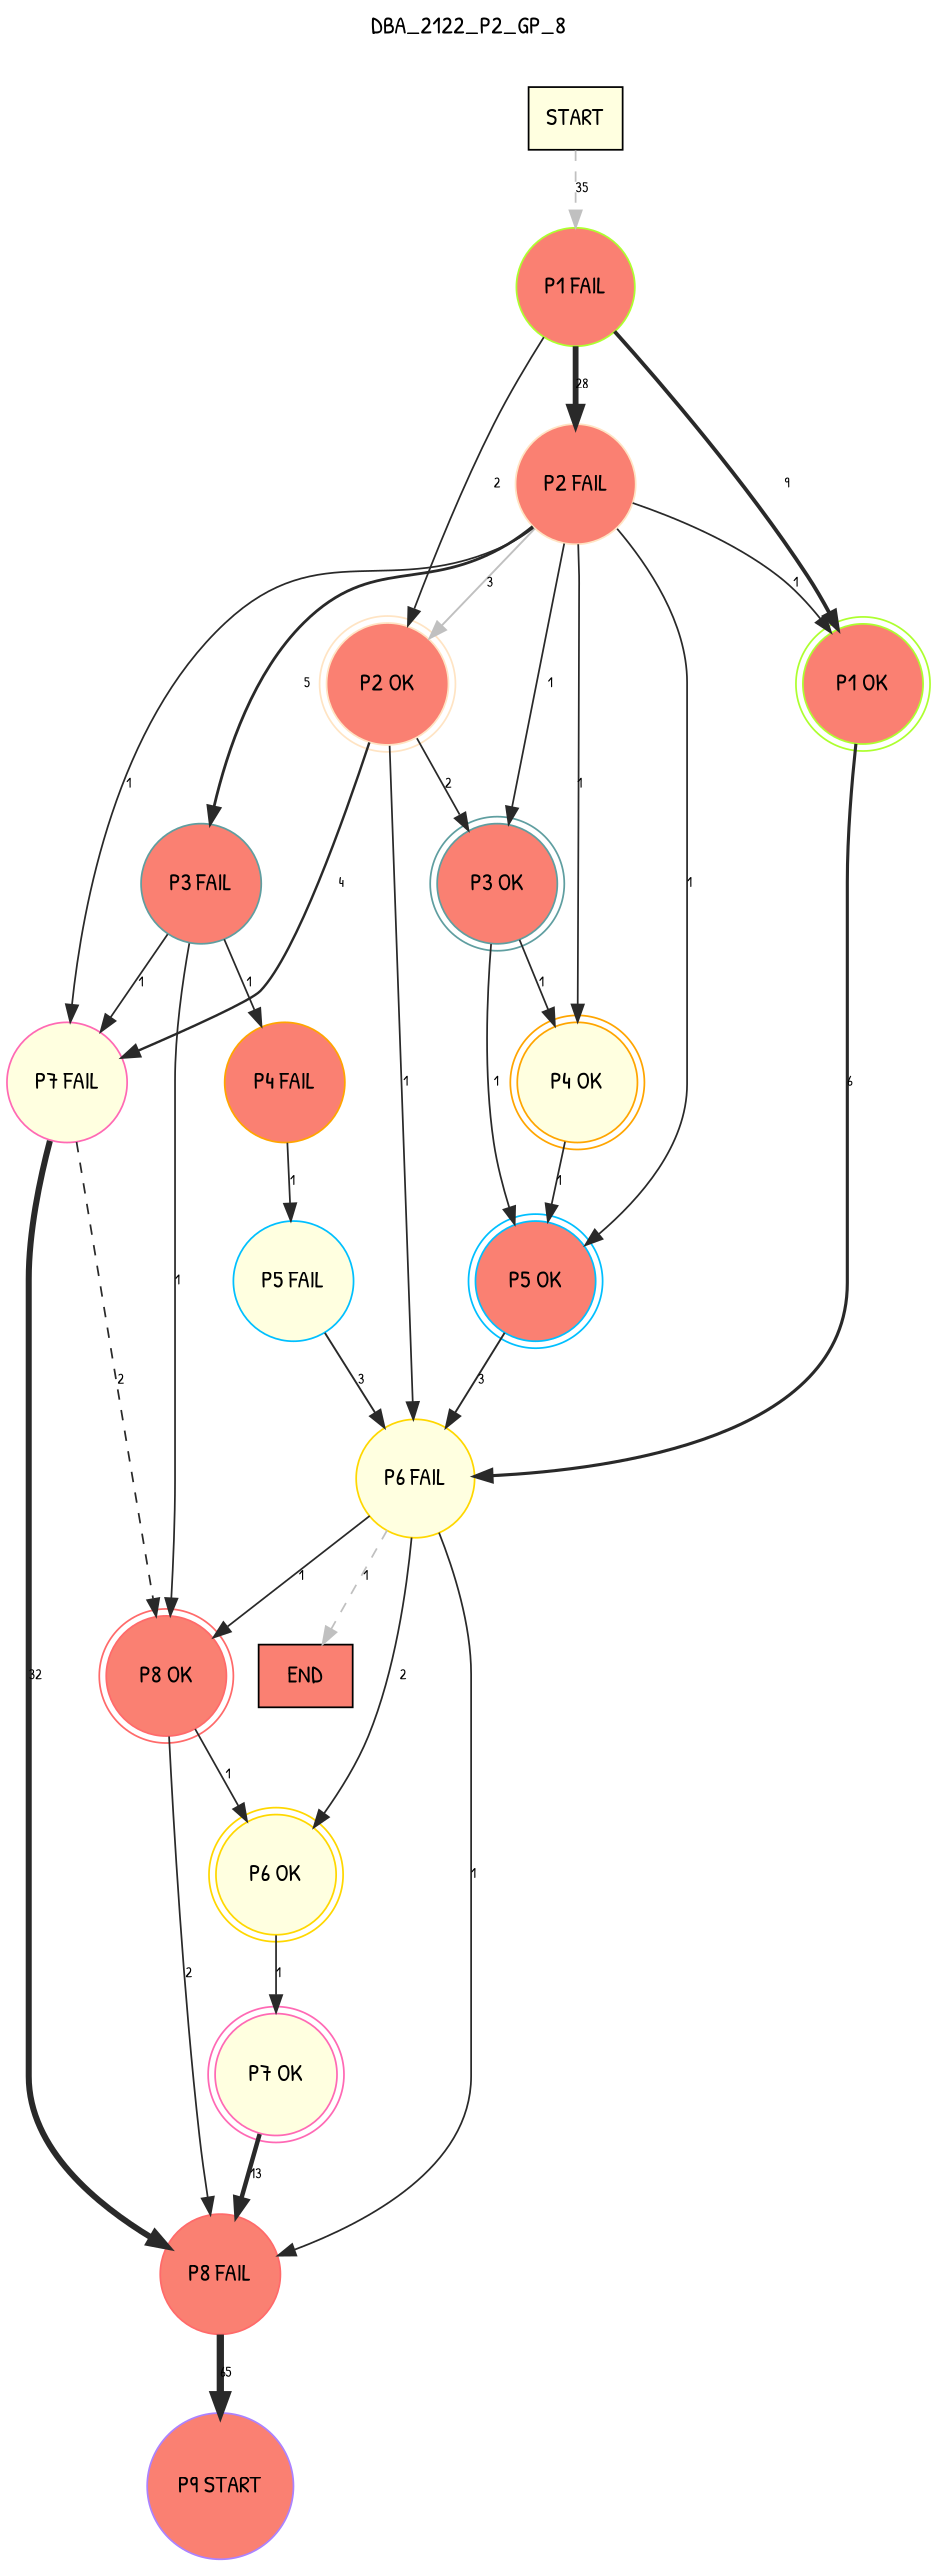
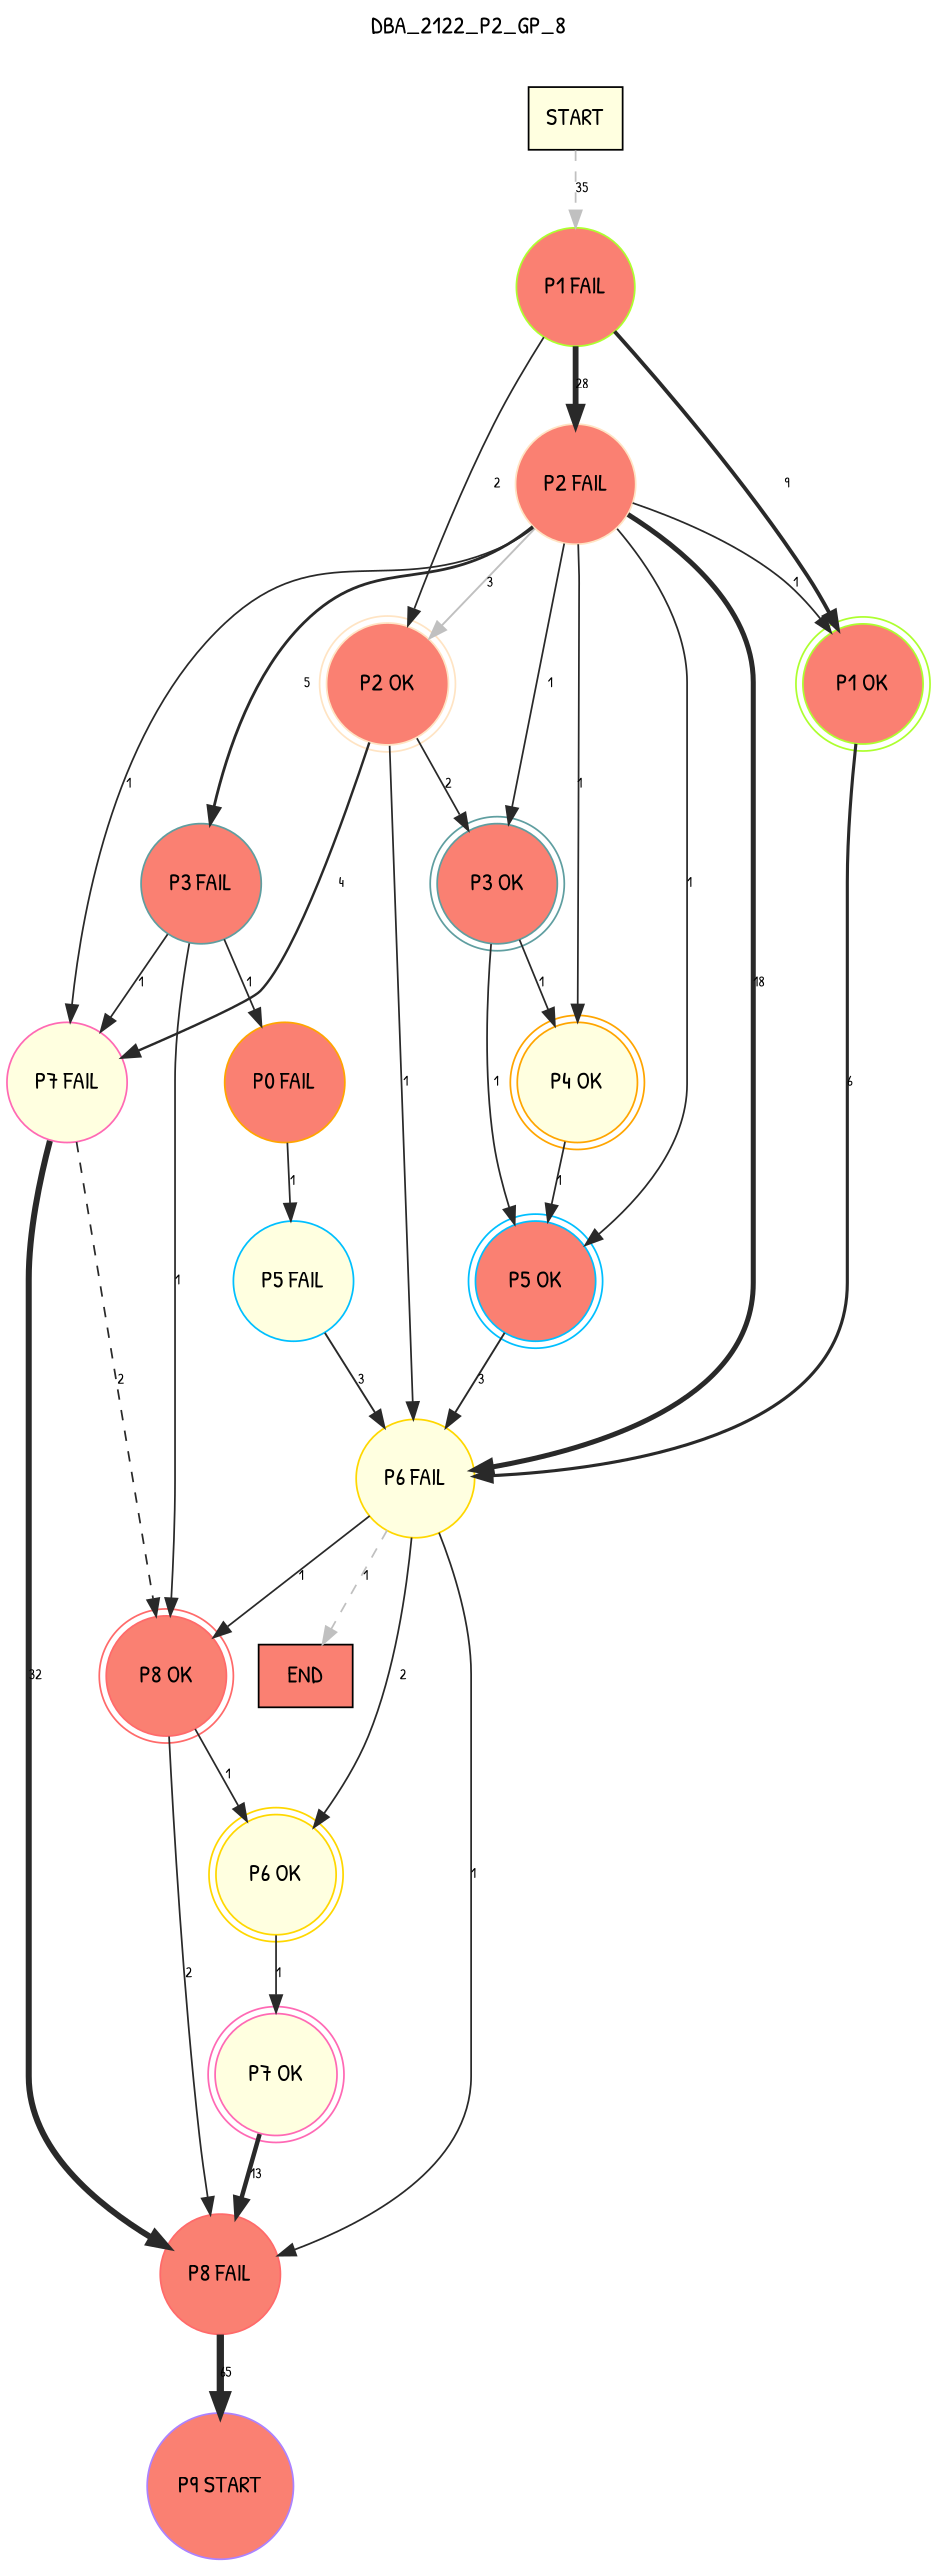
edge "P2 FAIL" -> "P6 FAIL": added, label "18"
node "P4 FAIL": label "P4 FAIL" -> "P0 FAIL"
